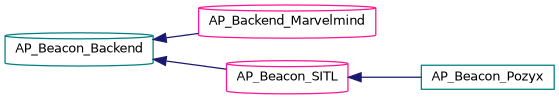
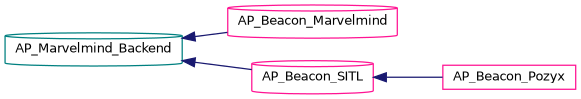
node "AP_Backend_Marvelmind": label "AP_Backend_Marvelmind" -> "AP_Beacon_Marvelmind"
node "AP_Beacon_Backend": label "AP_Beacon_Backend" -> "AP_Marvelmind_Backend"
node "AP_Beacon_Pozyx": color teal -> deeppink
